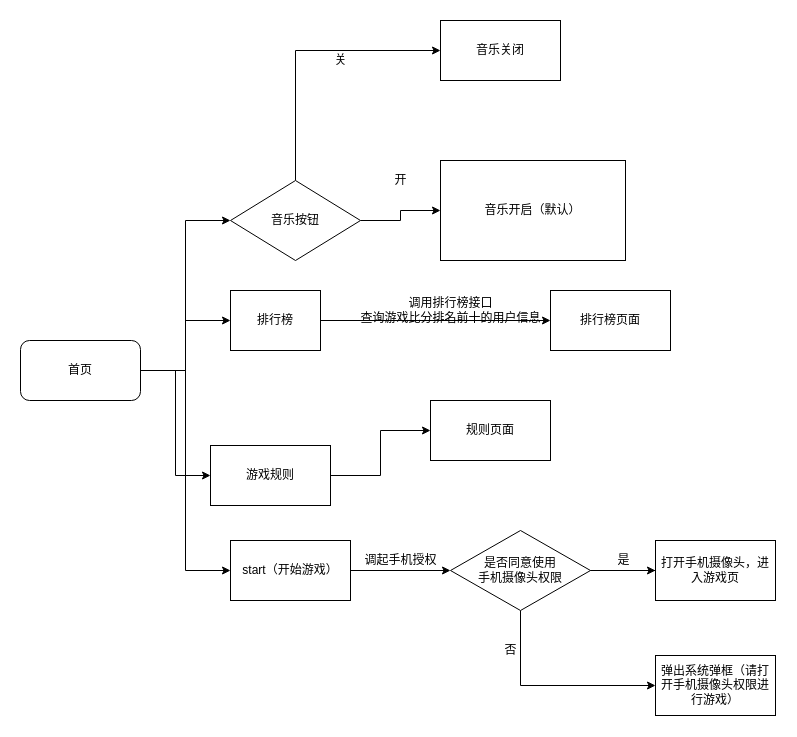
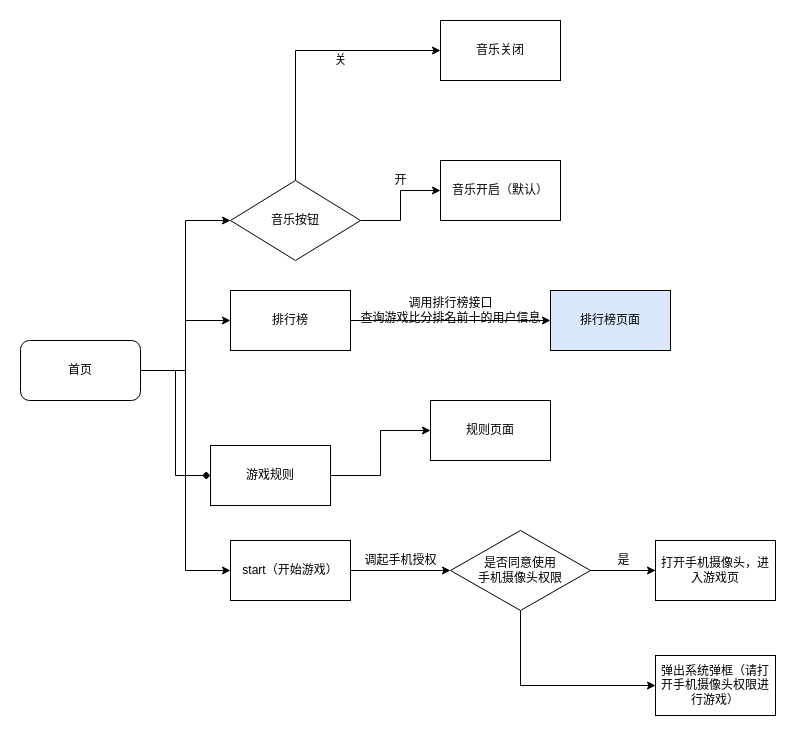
node "音乐开启（默认）": size 185x100 -> 120x60
node "排行榜": size 90x60 -> 120x60
node "排行榜页面": fillcolor #ffffff -> #dae8fc
edge "首页" -> "游戏规则": arrowhead classic -> diamond
node "否": removed
